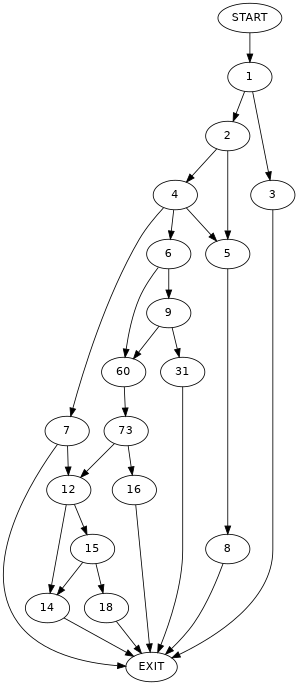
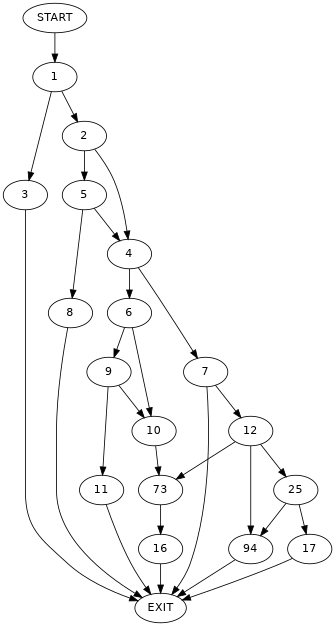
edge "4" -> "5": reversed
node "60": label "60" -> "10"
node "31": label "31" -> "11"
edge "73" -> "12": reversed
node "15": label "15" -> "25"
node "14": label "14" -> "94"
node "18": label "18" -> "17"
